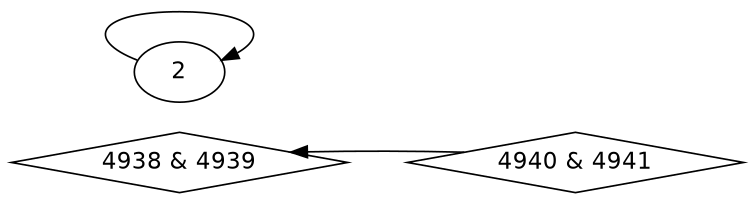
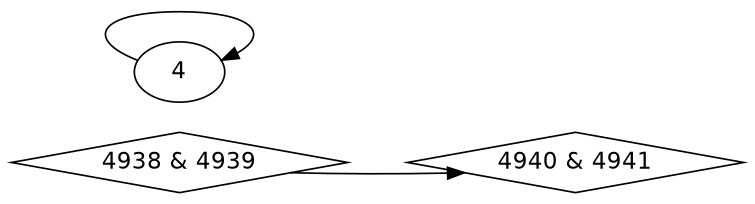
node "2": label "2" -> "4"
edge "4940 & 4941" -> "4938 & 4939": reversed
